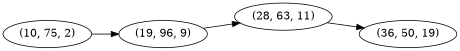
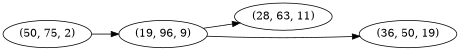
edge "(28, 63, 11)" -> "(36, 50, 19)": now "(19, 96, 9)" -> "(36, 50, 19)"
node "(10, 75, 2)": label "(10, 75, 2)" -> "(50, 75, 2)"
